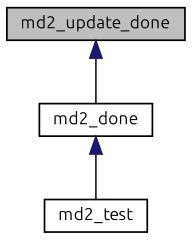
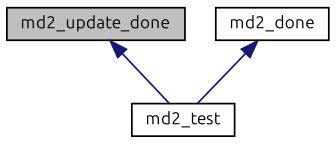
edge "md2_done" -> "md2_update_done": now "md2_test" -> "md2_update_done"
